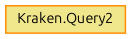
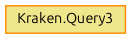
node "Kraken.Query2": label "Kraken.Query2" -> "Kraken.Query3"
